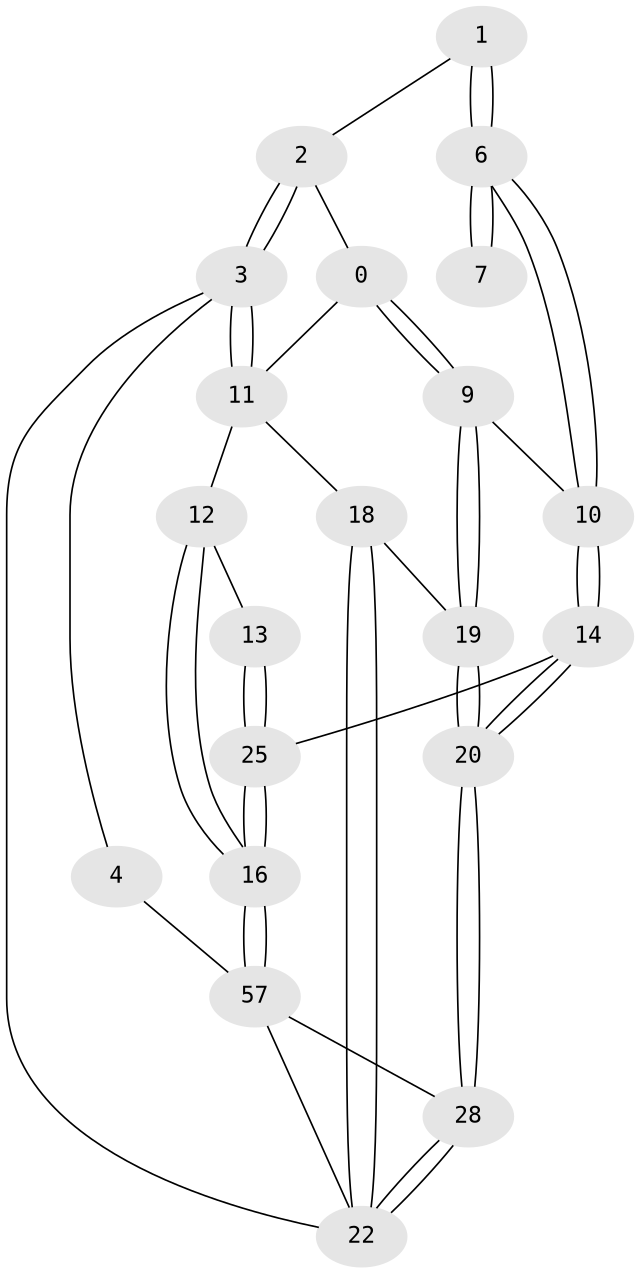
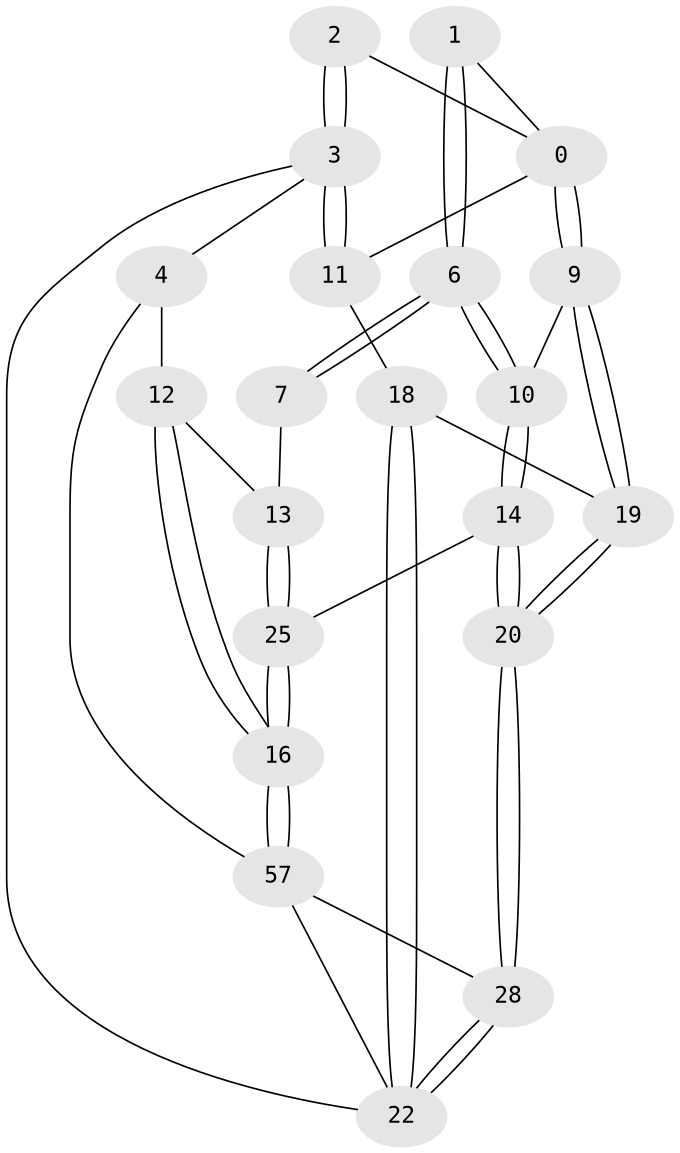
edge "1" -- "2": now "1" -- "0"
edge "11" -- "12": now "4" -- "12"
edge "7" -- "13": added
